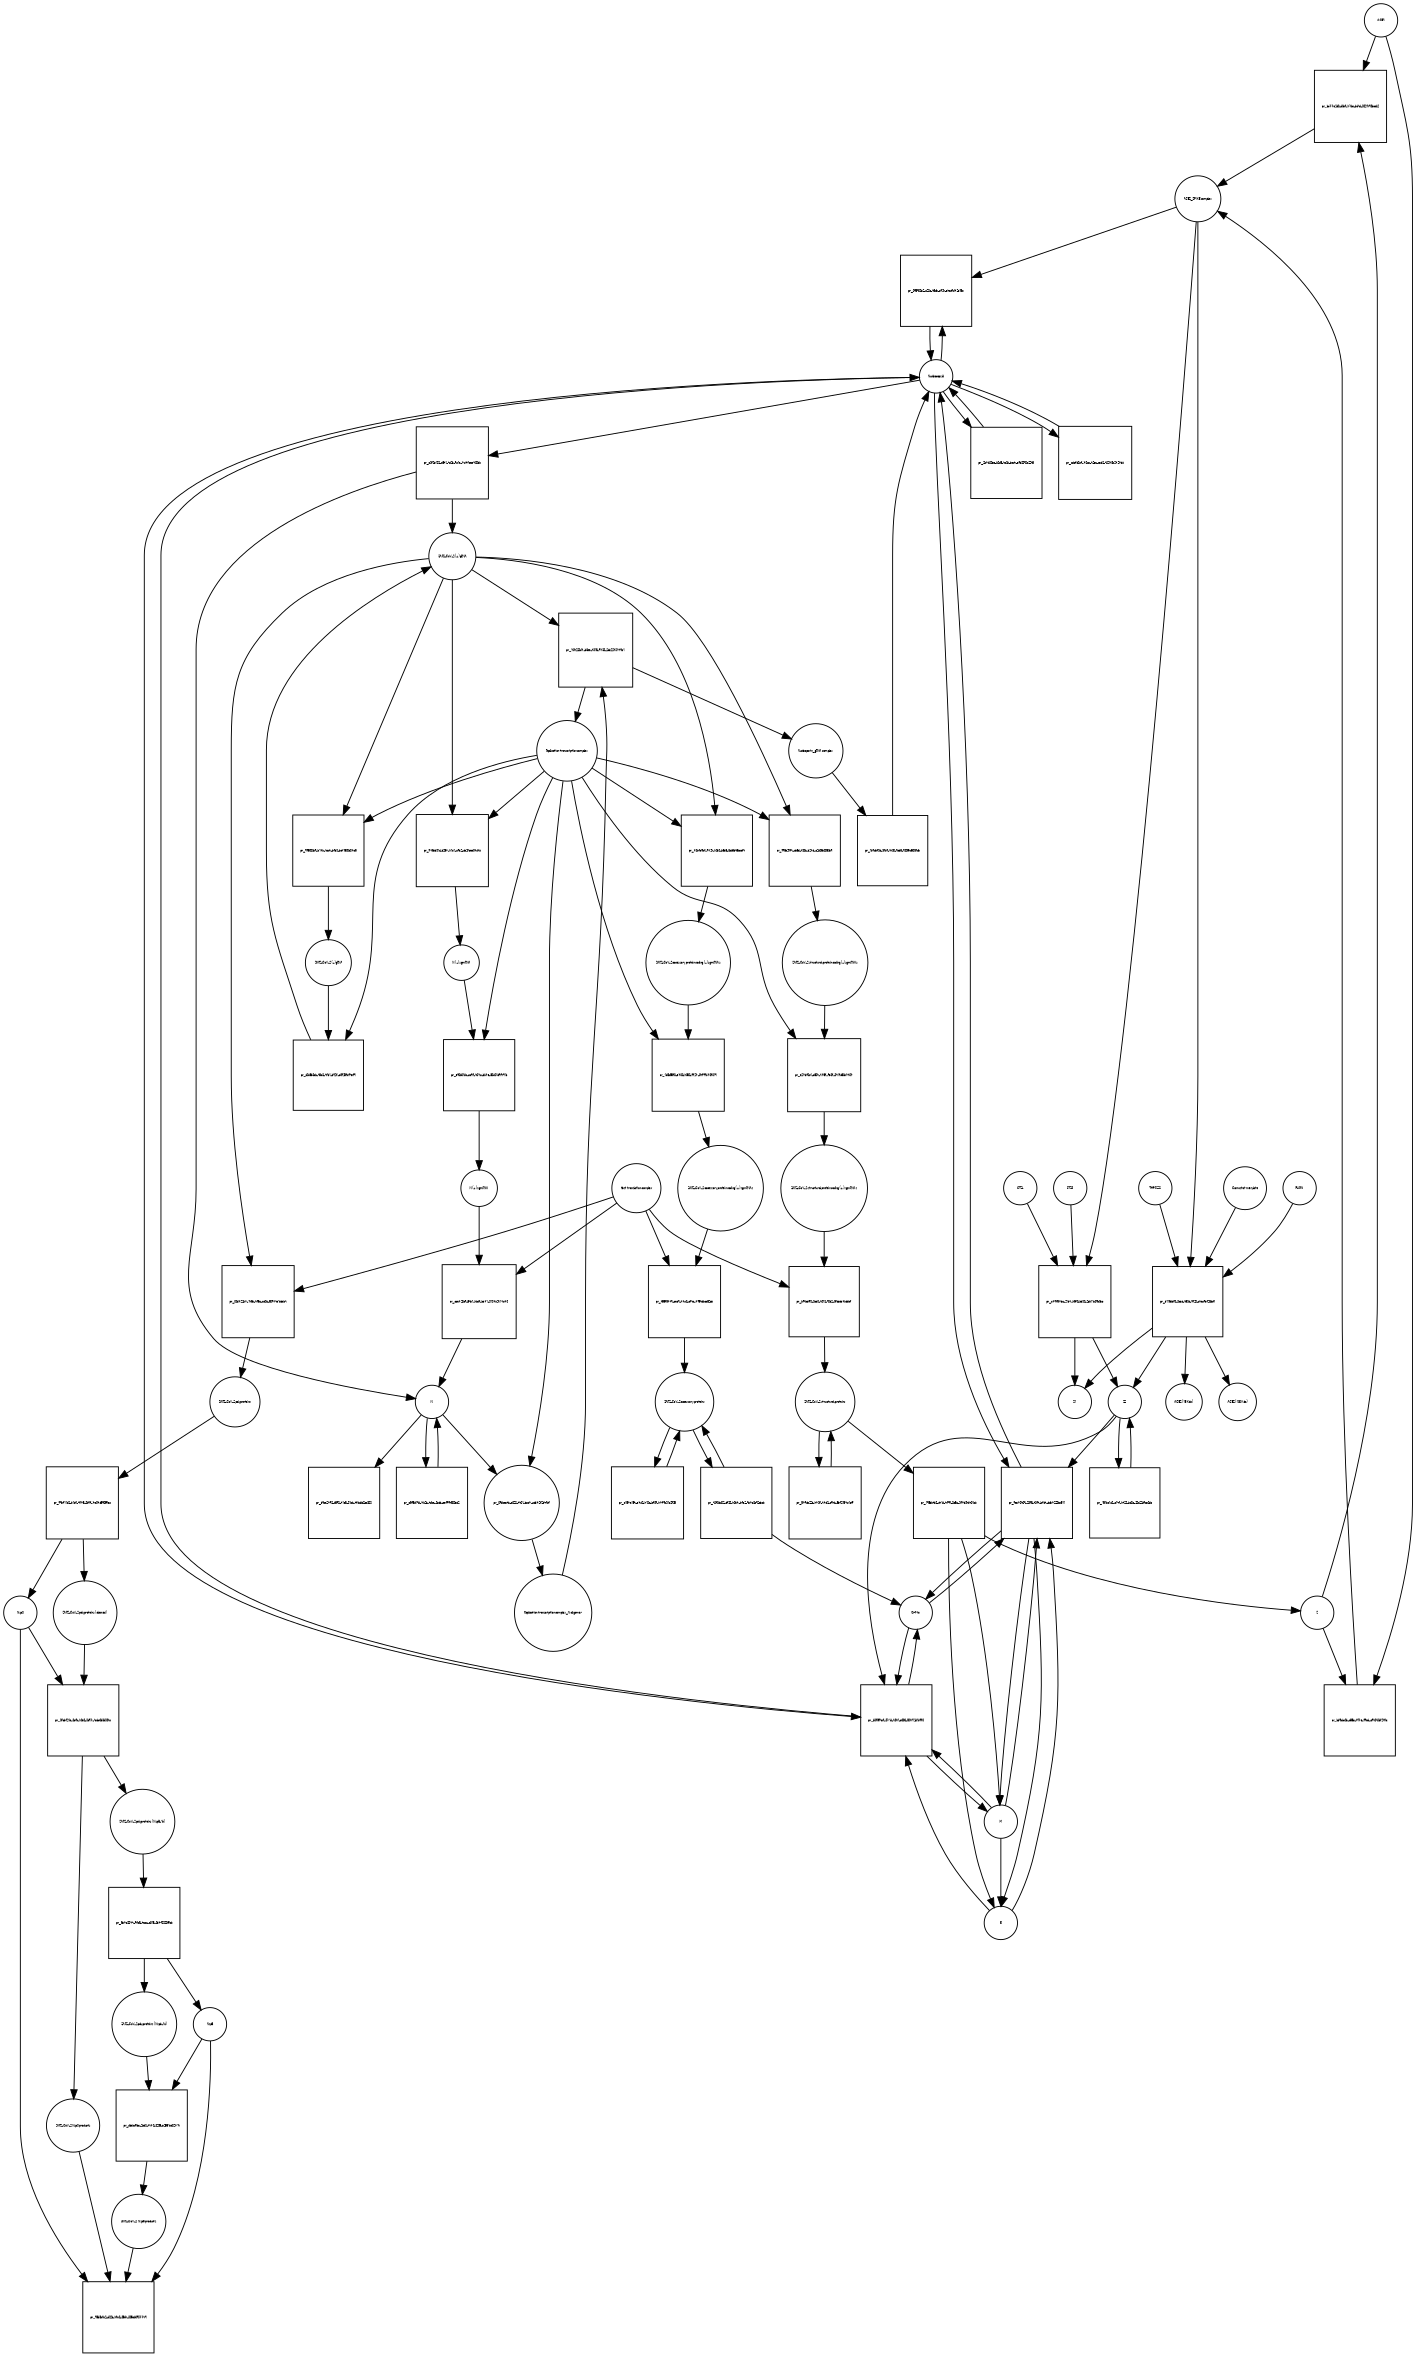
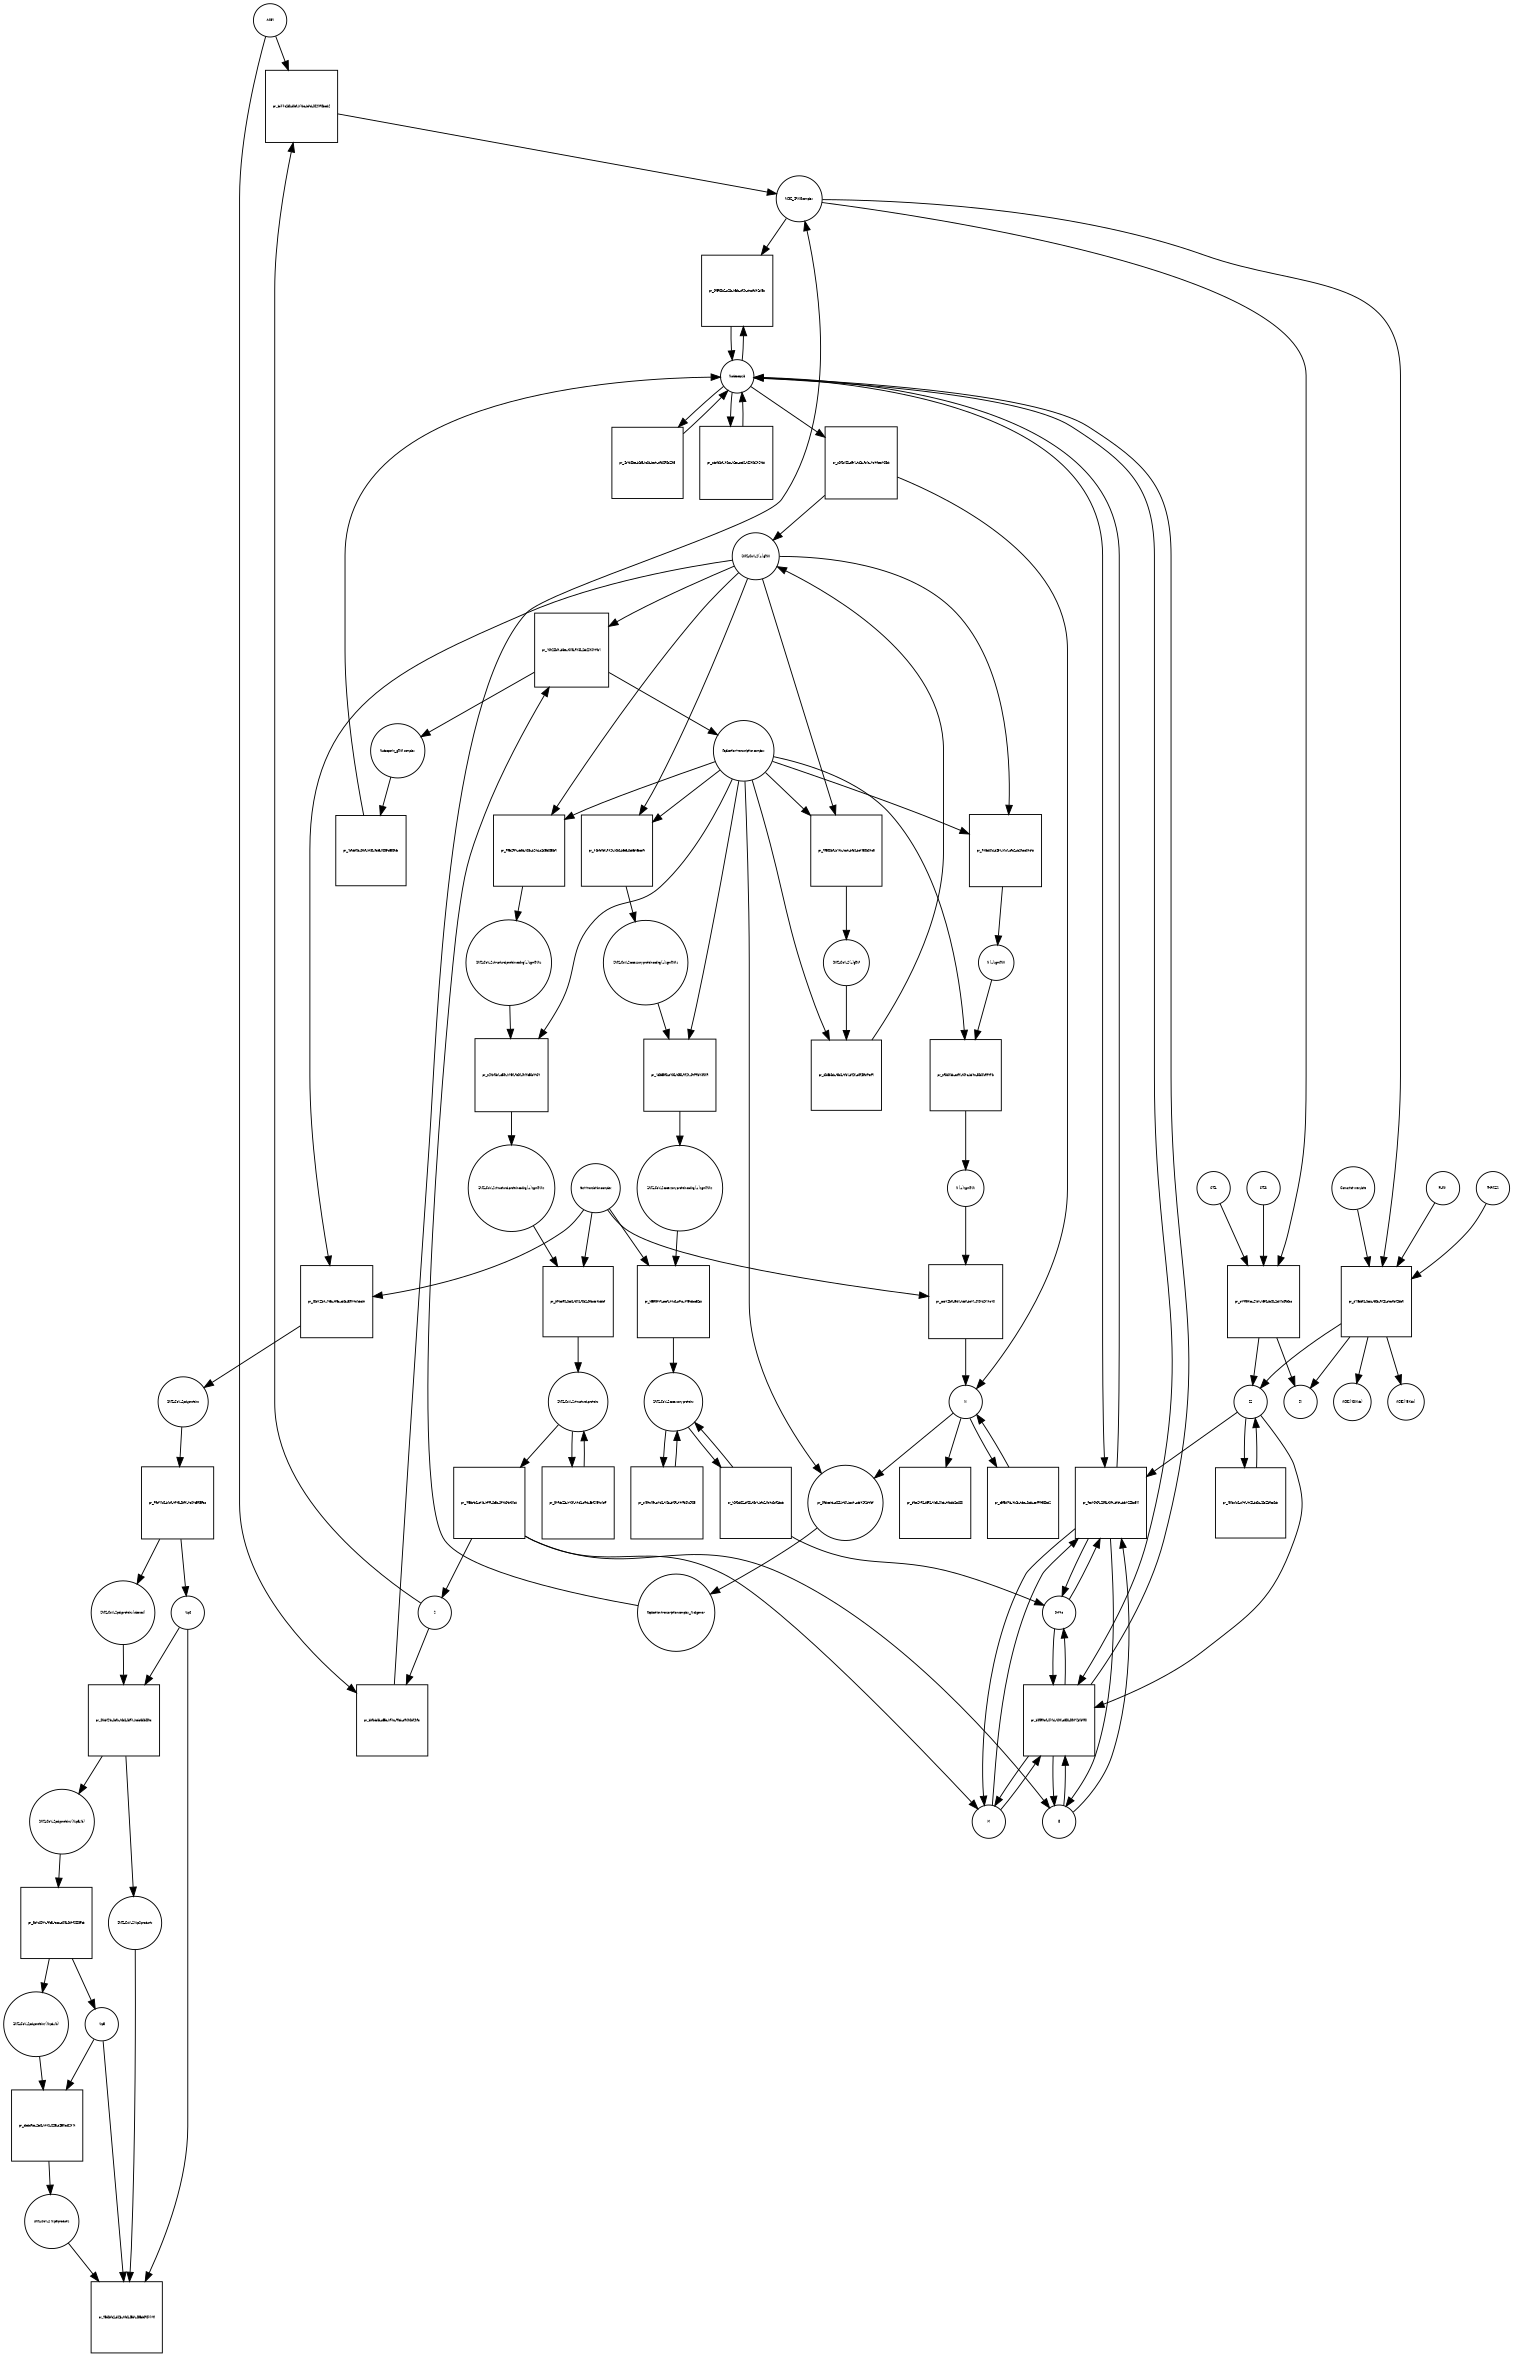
edge "M" -> "E": now "pr_b3f594af-871d-484f-a000-084f12d169f0" -> "E"
